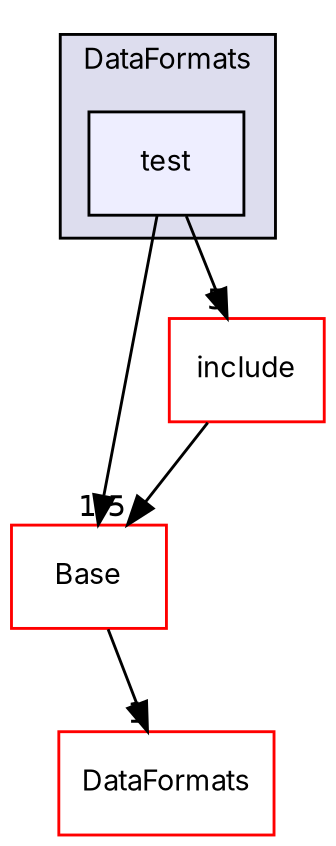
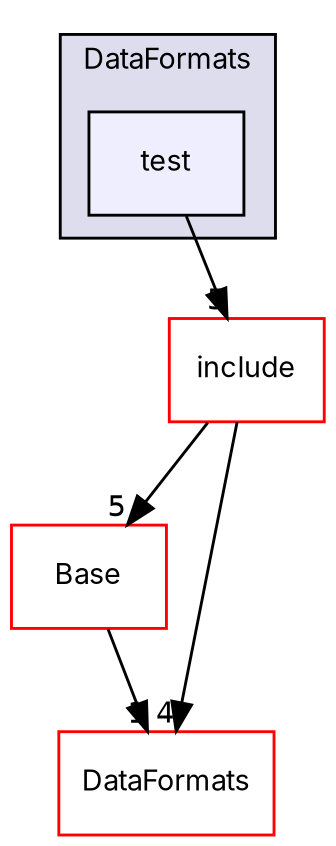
edge "test" -> "Base": removed
edge "include" -> "DataFormats": added
